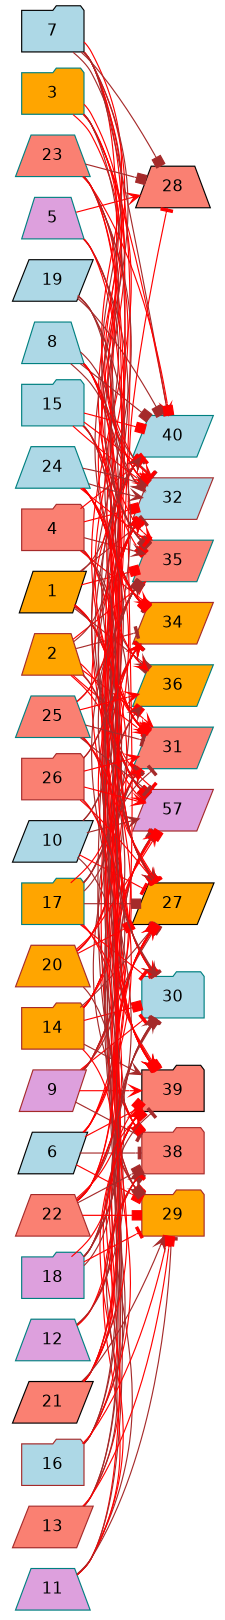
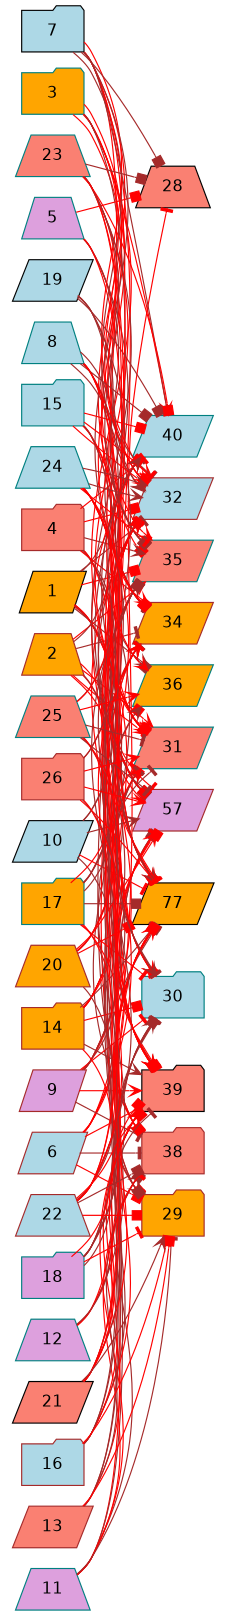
edge "5" -> "28": arrowhead vee -> box
node "27": label "27" -> "77"
node "6": color black -> brown
node "22": fillcolor salmon -> lightblue
